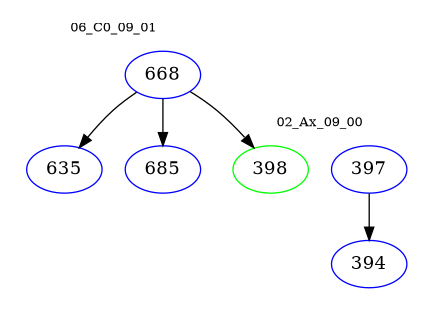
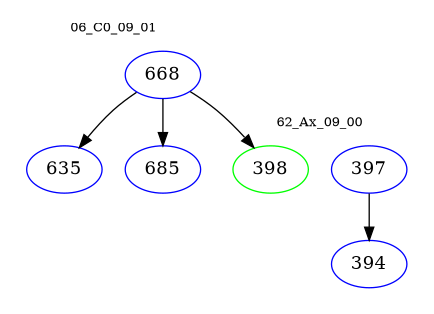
cluster "02_Ax_09_00": label "02_Ax_09_00" -> "62_Ax_09_00"
